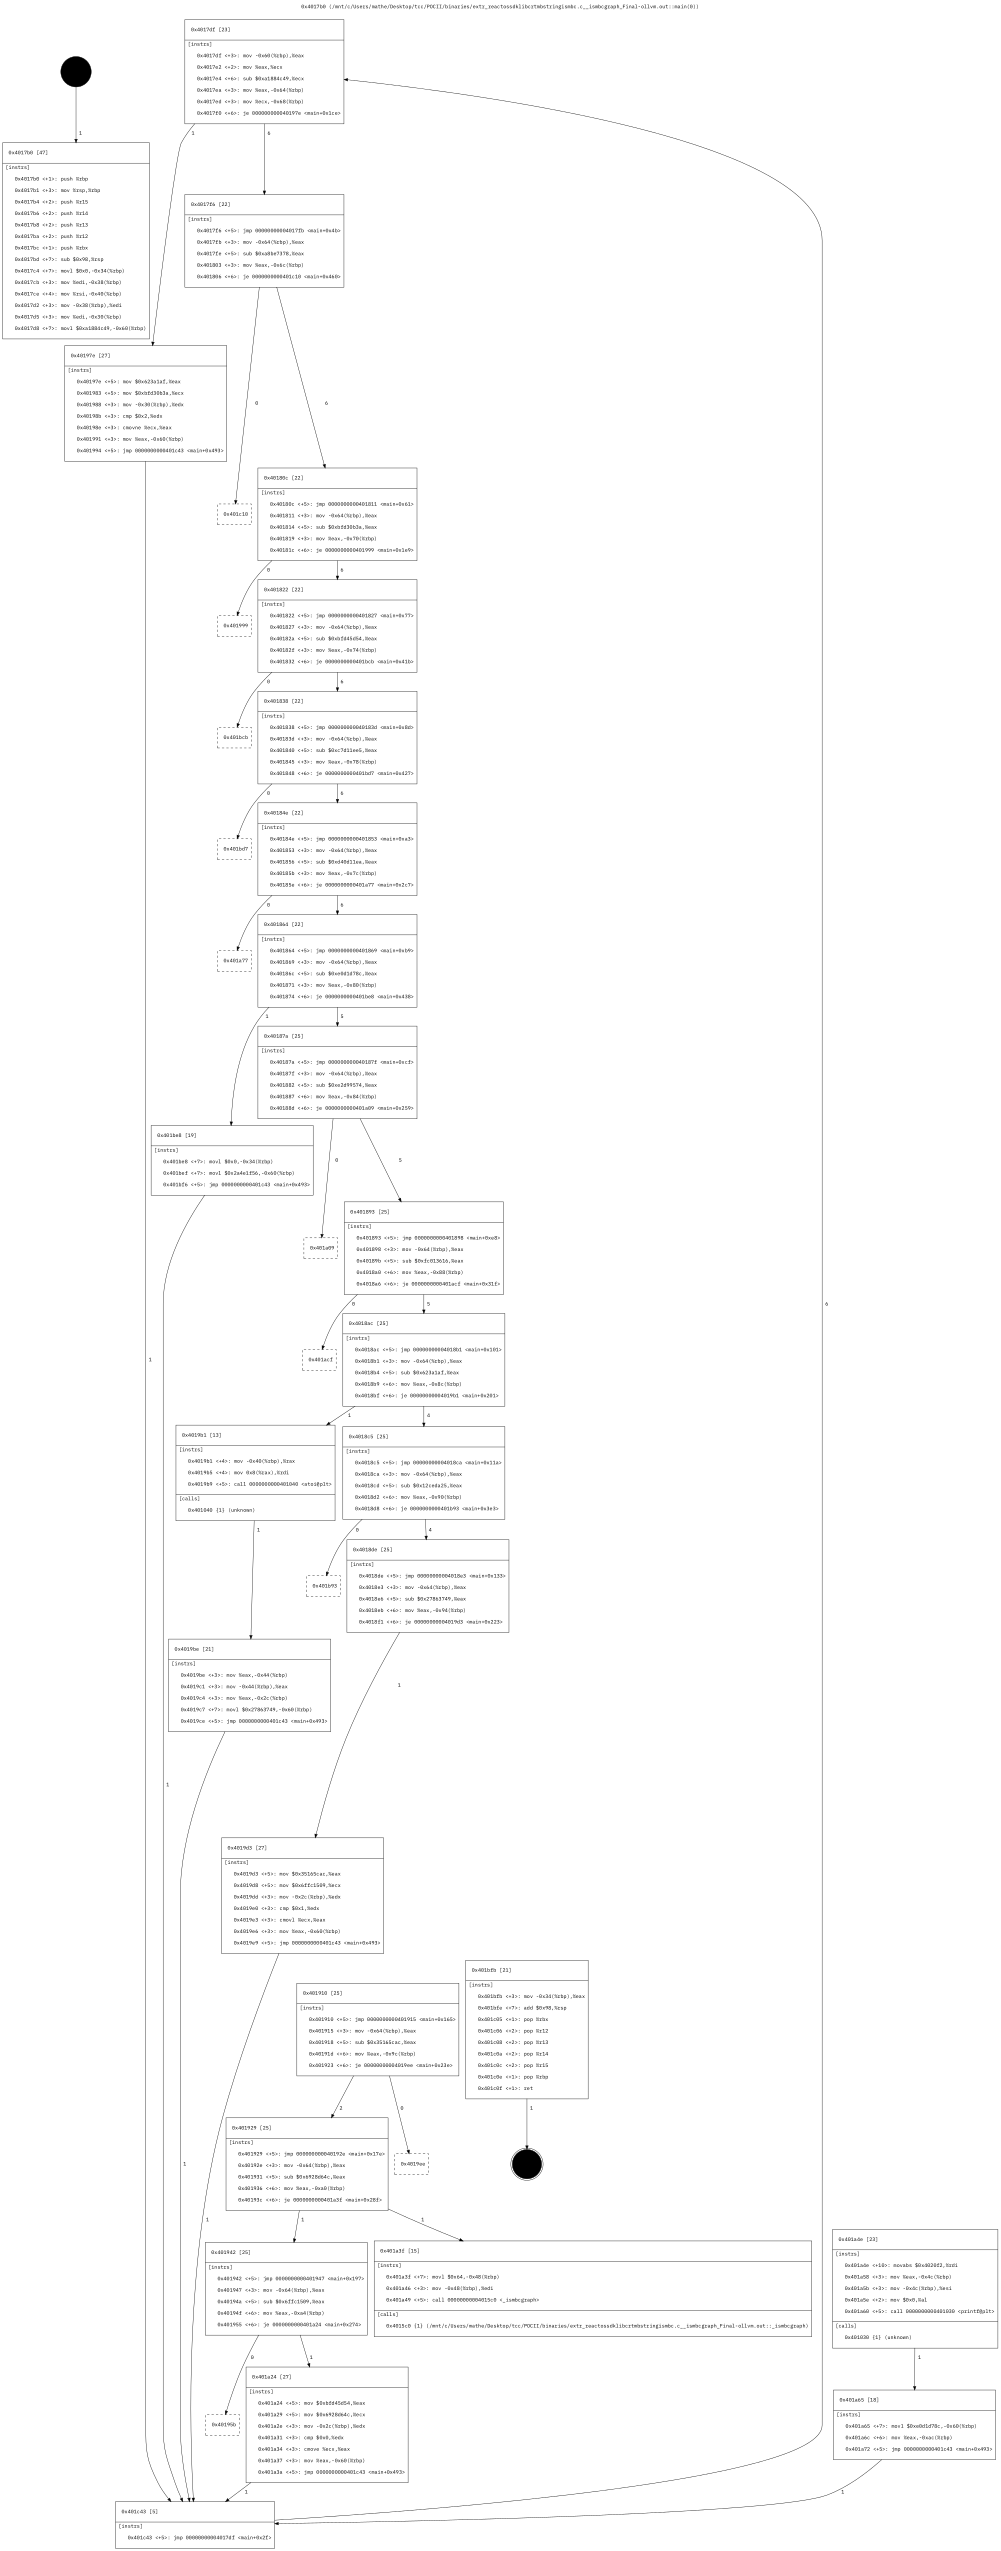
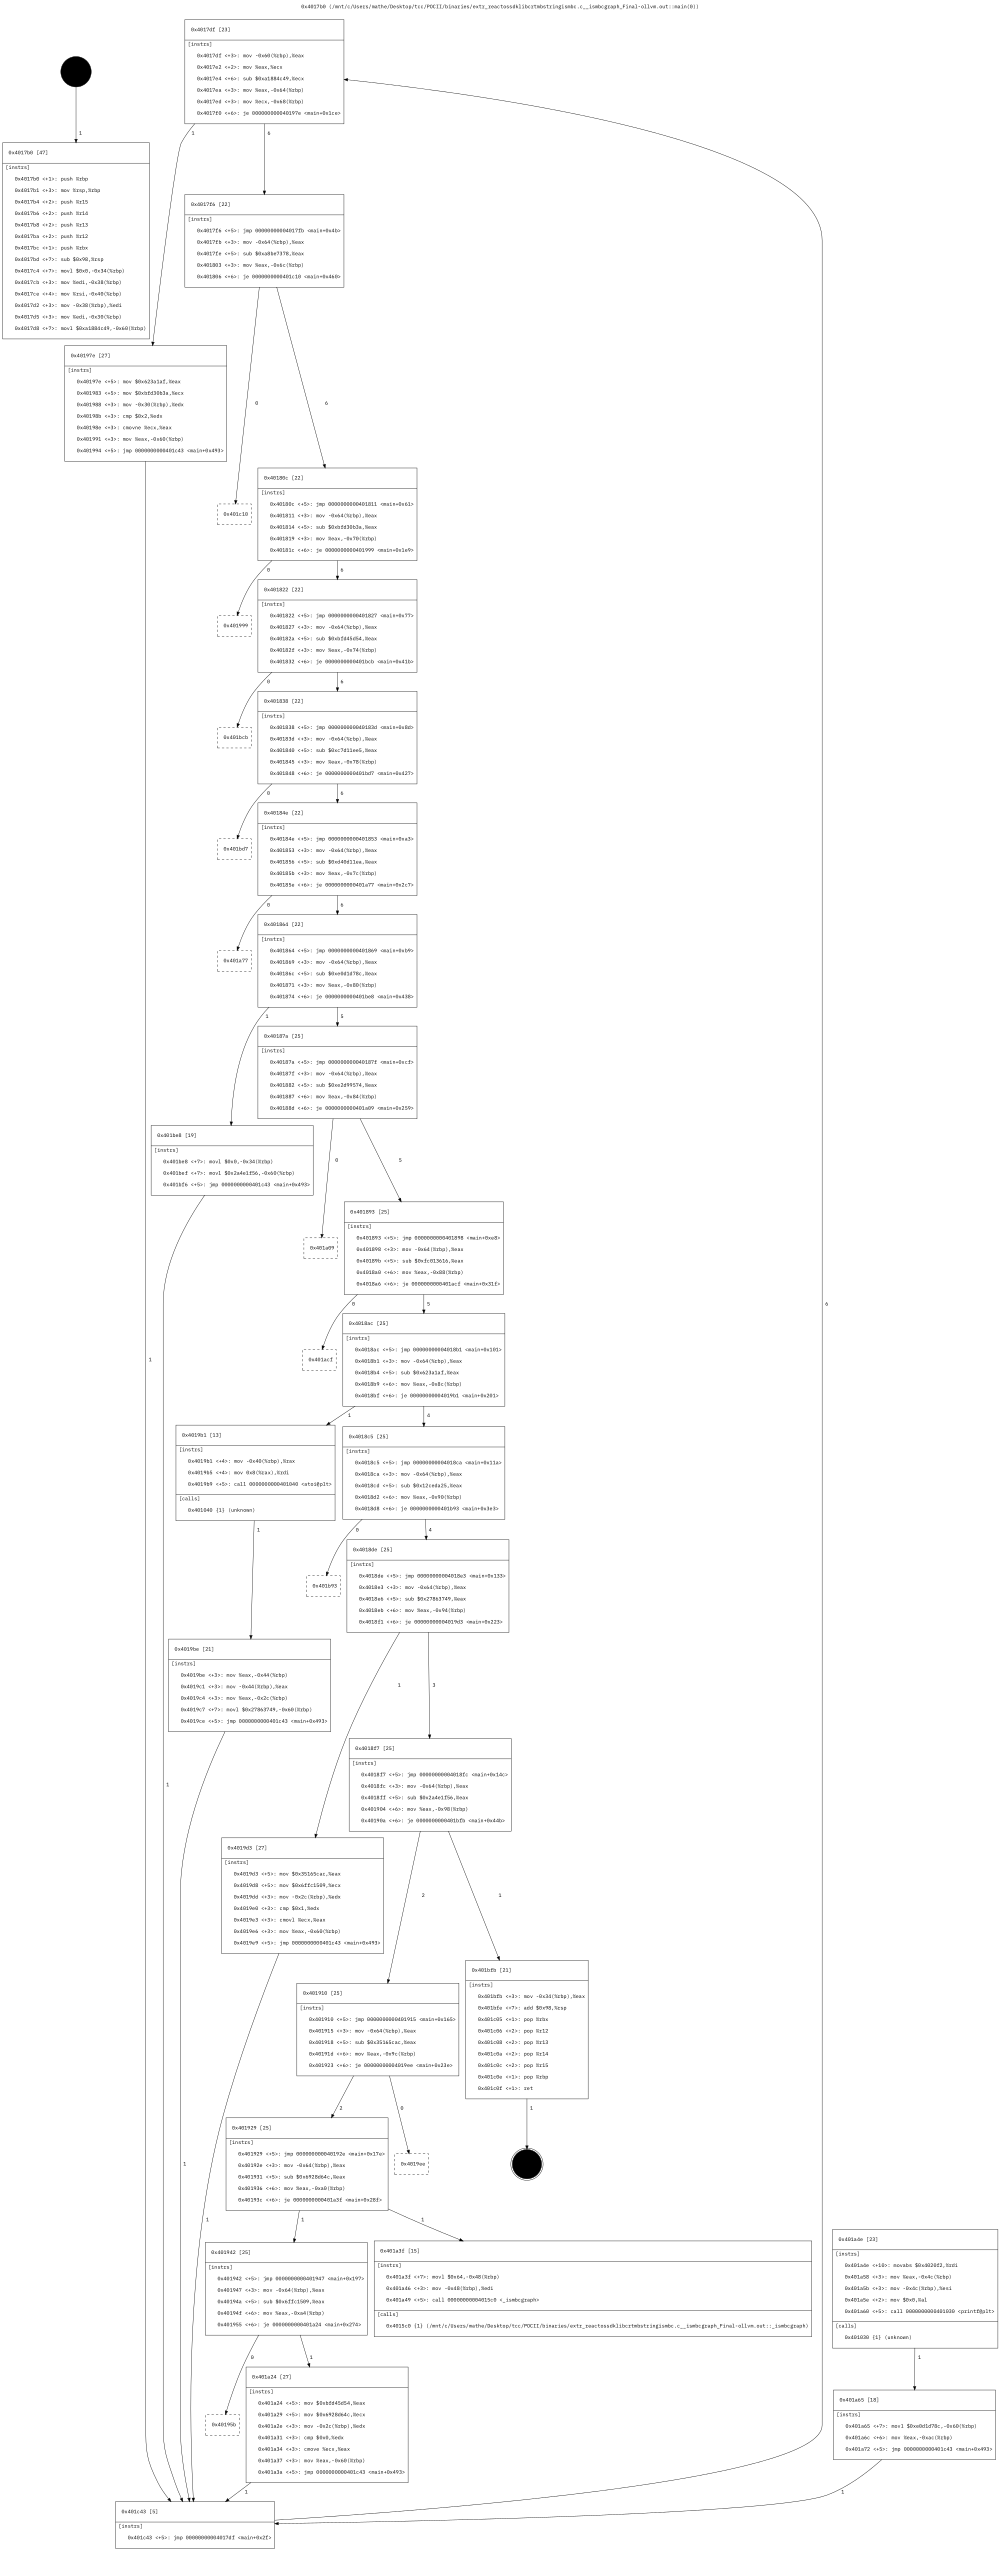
node "0x4018f7 [25]": added
